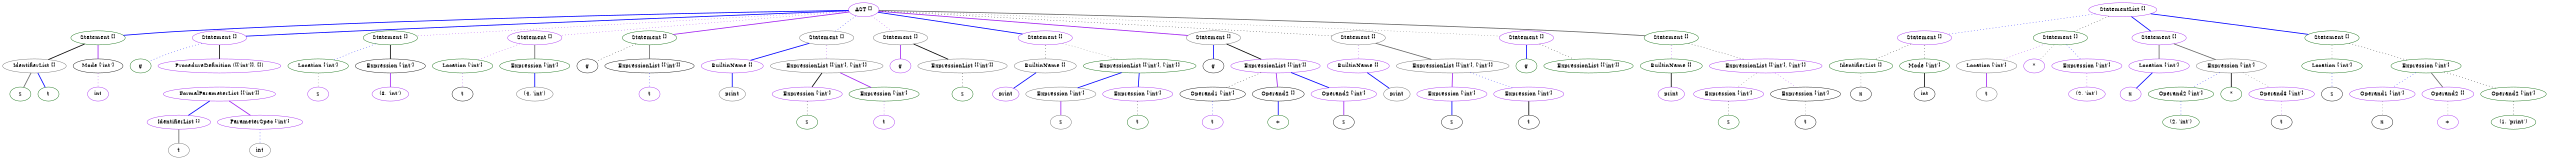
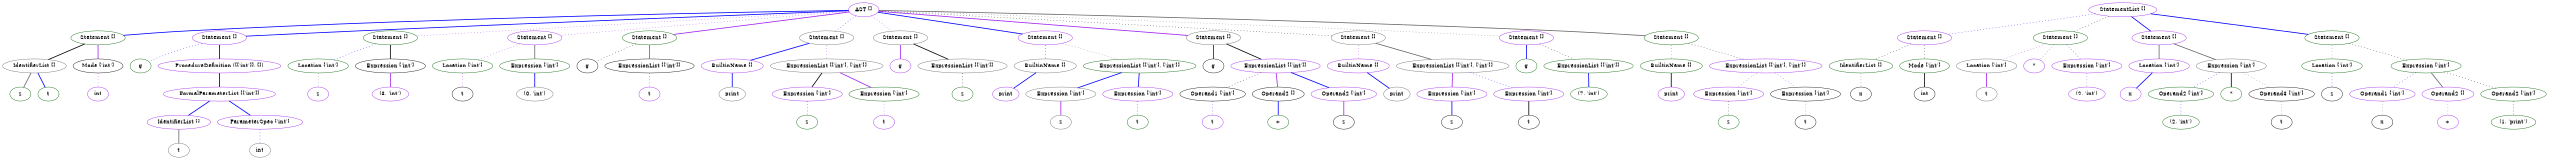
edge "ProcedureDefinition ([['int']], [])" -- "FormalParameterList [['int']]": added
node "(4, 'int')": label "(4, 'int')" -> "(0, 'int')"
node "(7, 'int')": added
node "Operand3 ['int']": color purple -> black
edge "FormalParameterList [['int']]" -- "ParameterSpec ['int']": color purple -> blue
